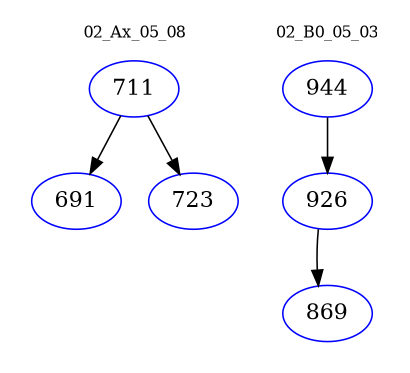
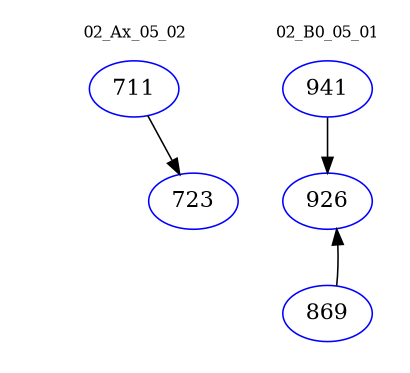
cluster "02_Ax_05_08": label "02_Ax_05_08" -> "02_Ax_05_02"
cluster "02_B0_05_03": label "02_B0_05_03" -> "02_B0_05_01"
node "944": label "944" -> "941"
node "691": removed
edge "926" -> "869": reversed
